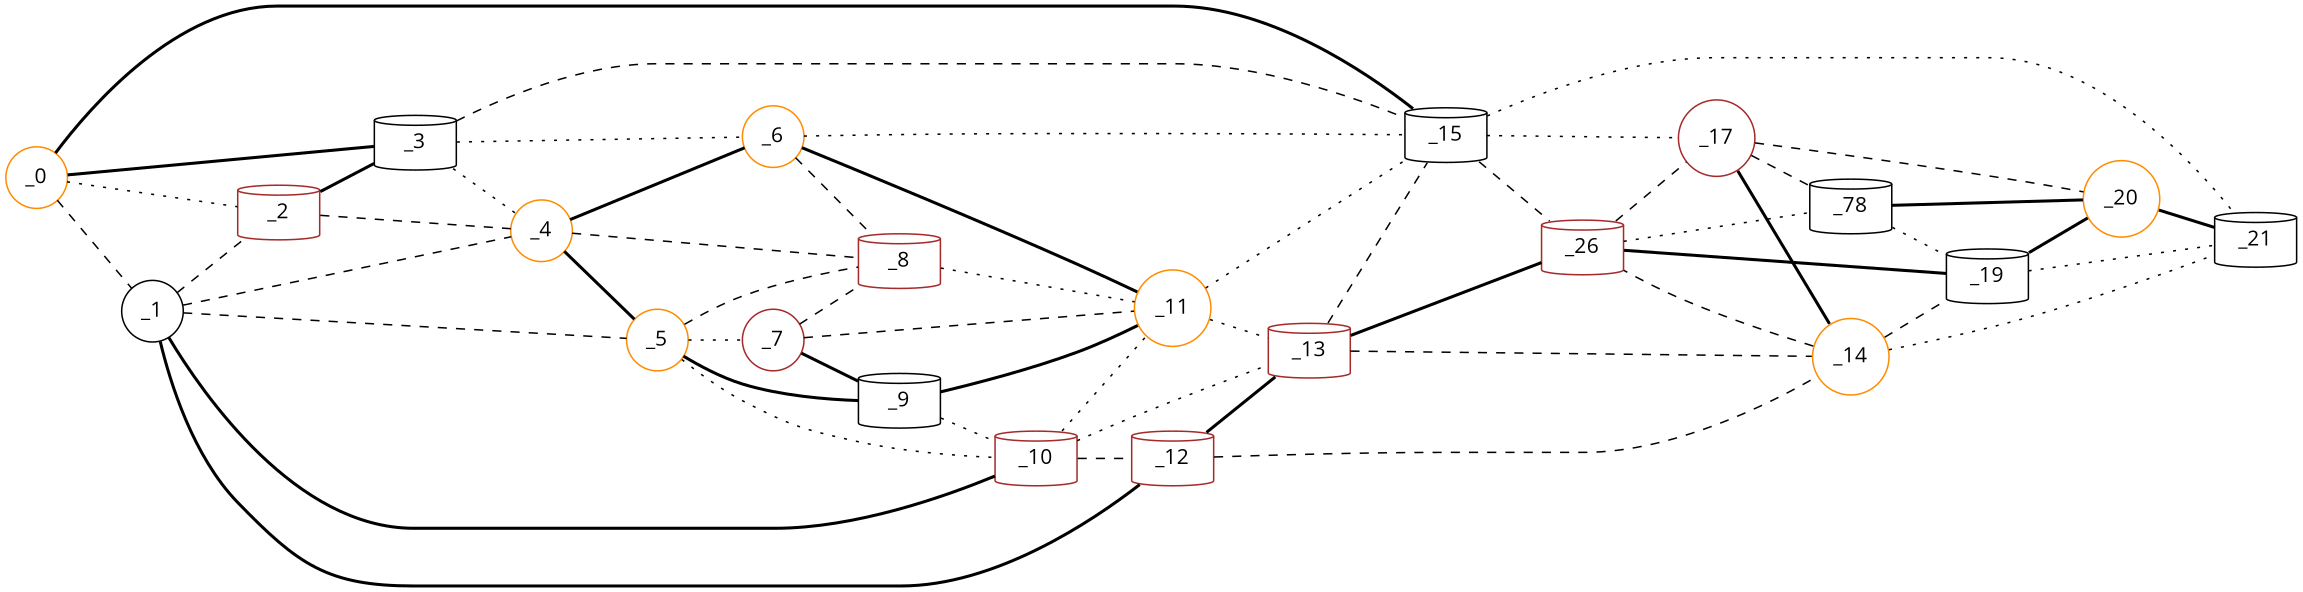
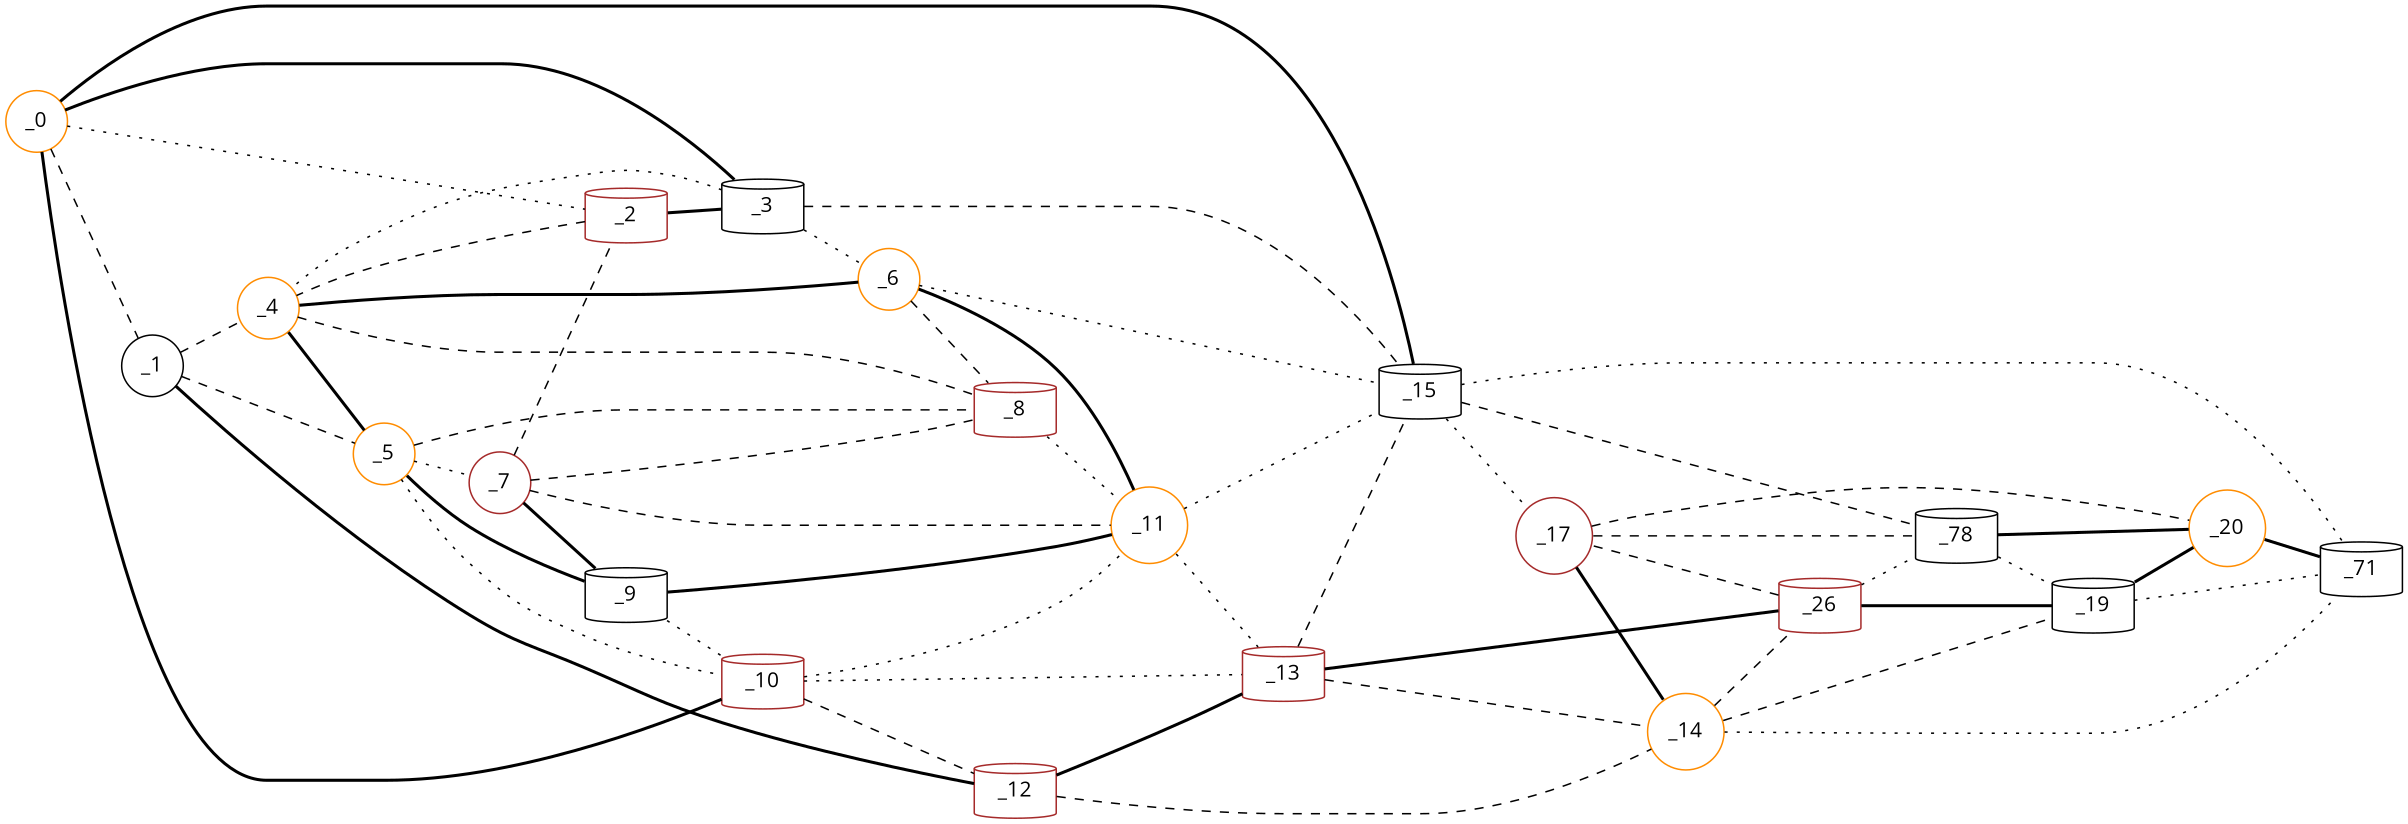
edge "_15" -- "_26": now "_15" -- "_78"
node "_21": label "_21" -> "_71"
edge "_2" -- "_1": now "_2" -- "_7"
edge "_1" -- "_10": now "_0" -- "_10"
